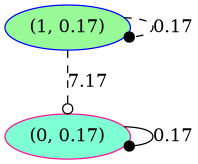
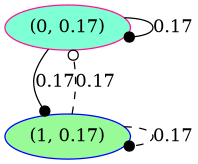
edge "(0, 0.17)" -> "(1, 0.17)": added, label "0.17"
edge "(1, 0.17)" -> "(0, 0.17)": label "7.17" -> "0.17"
